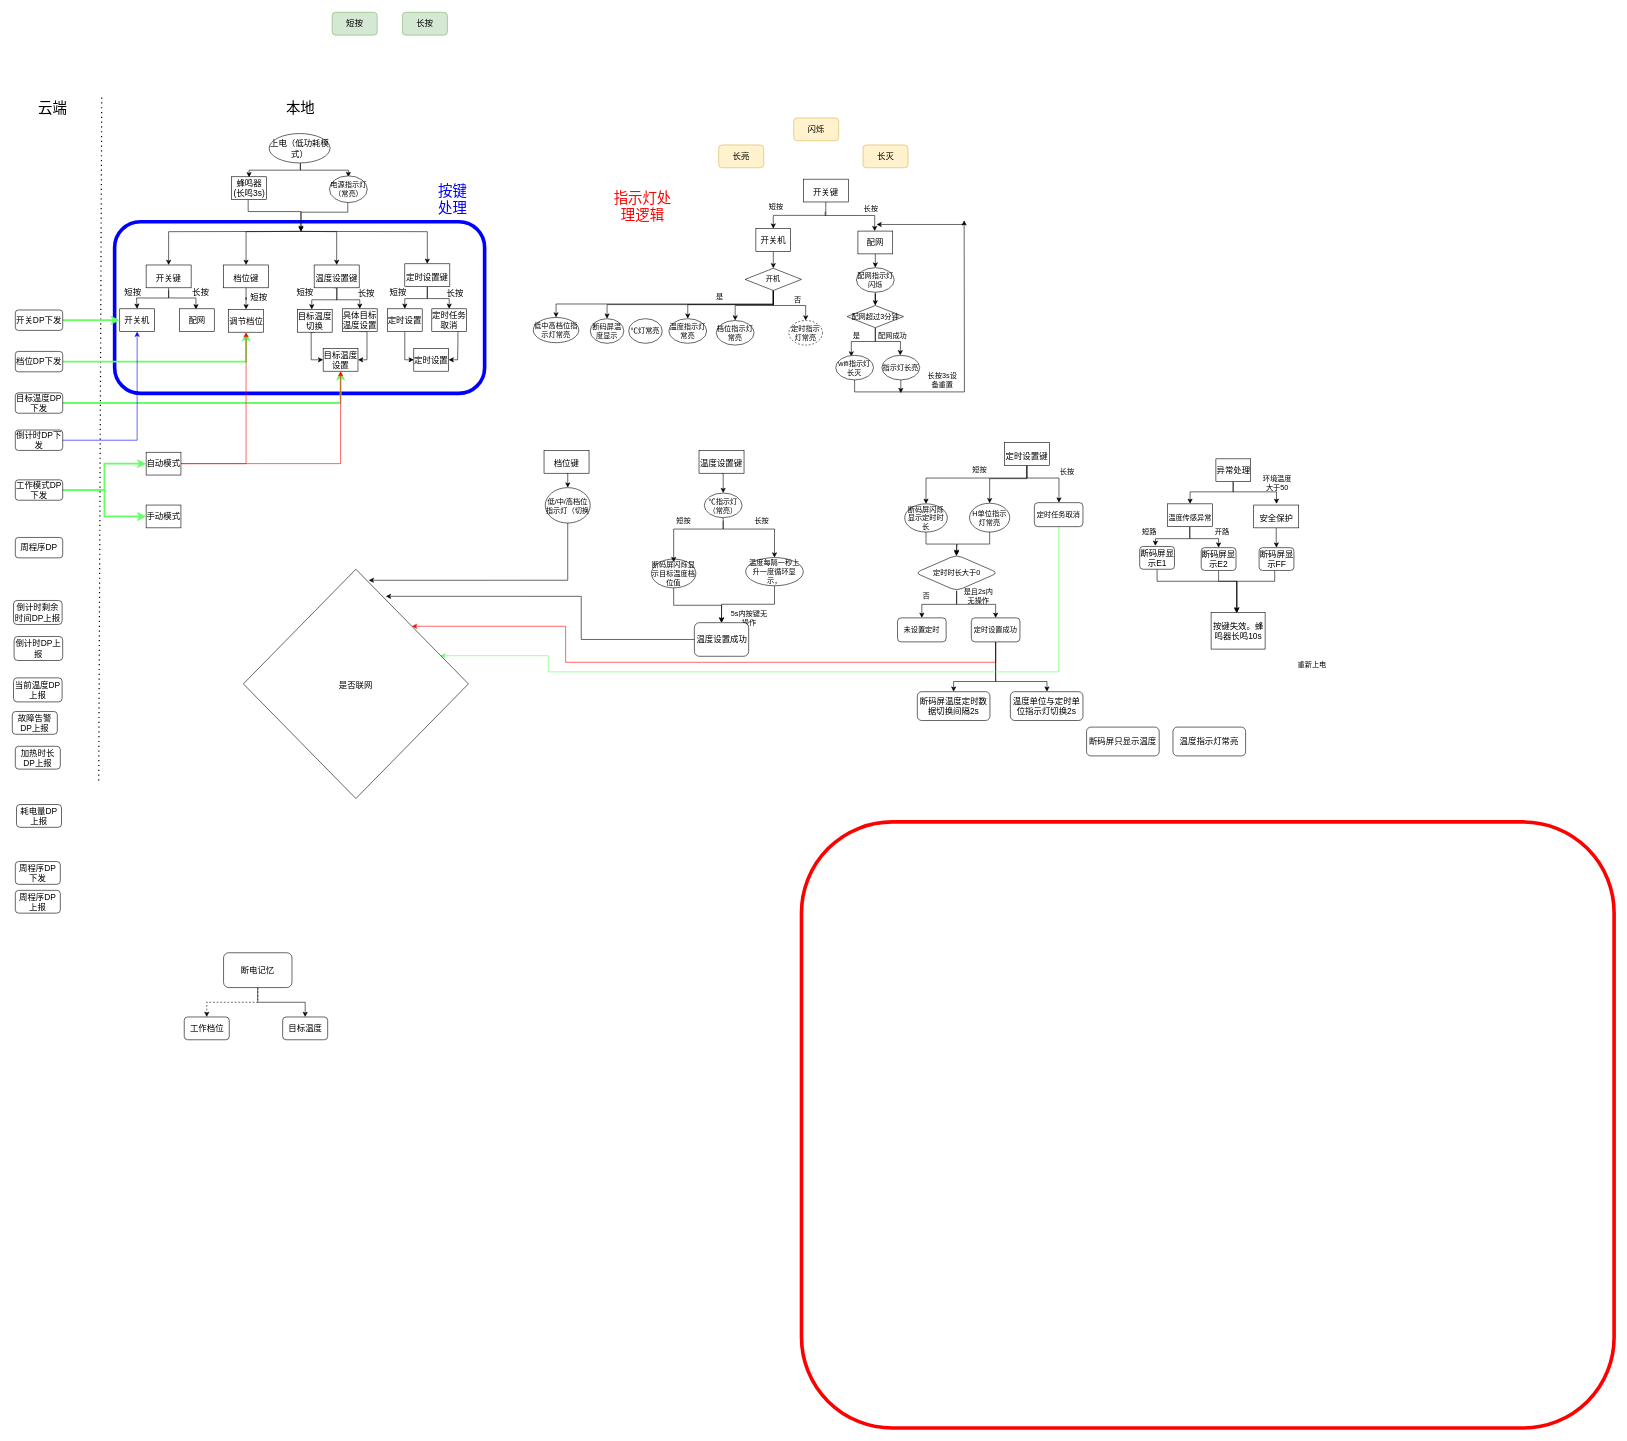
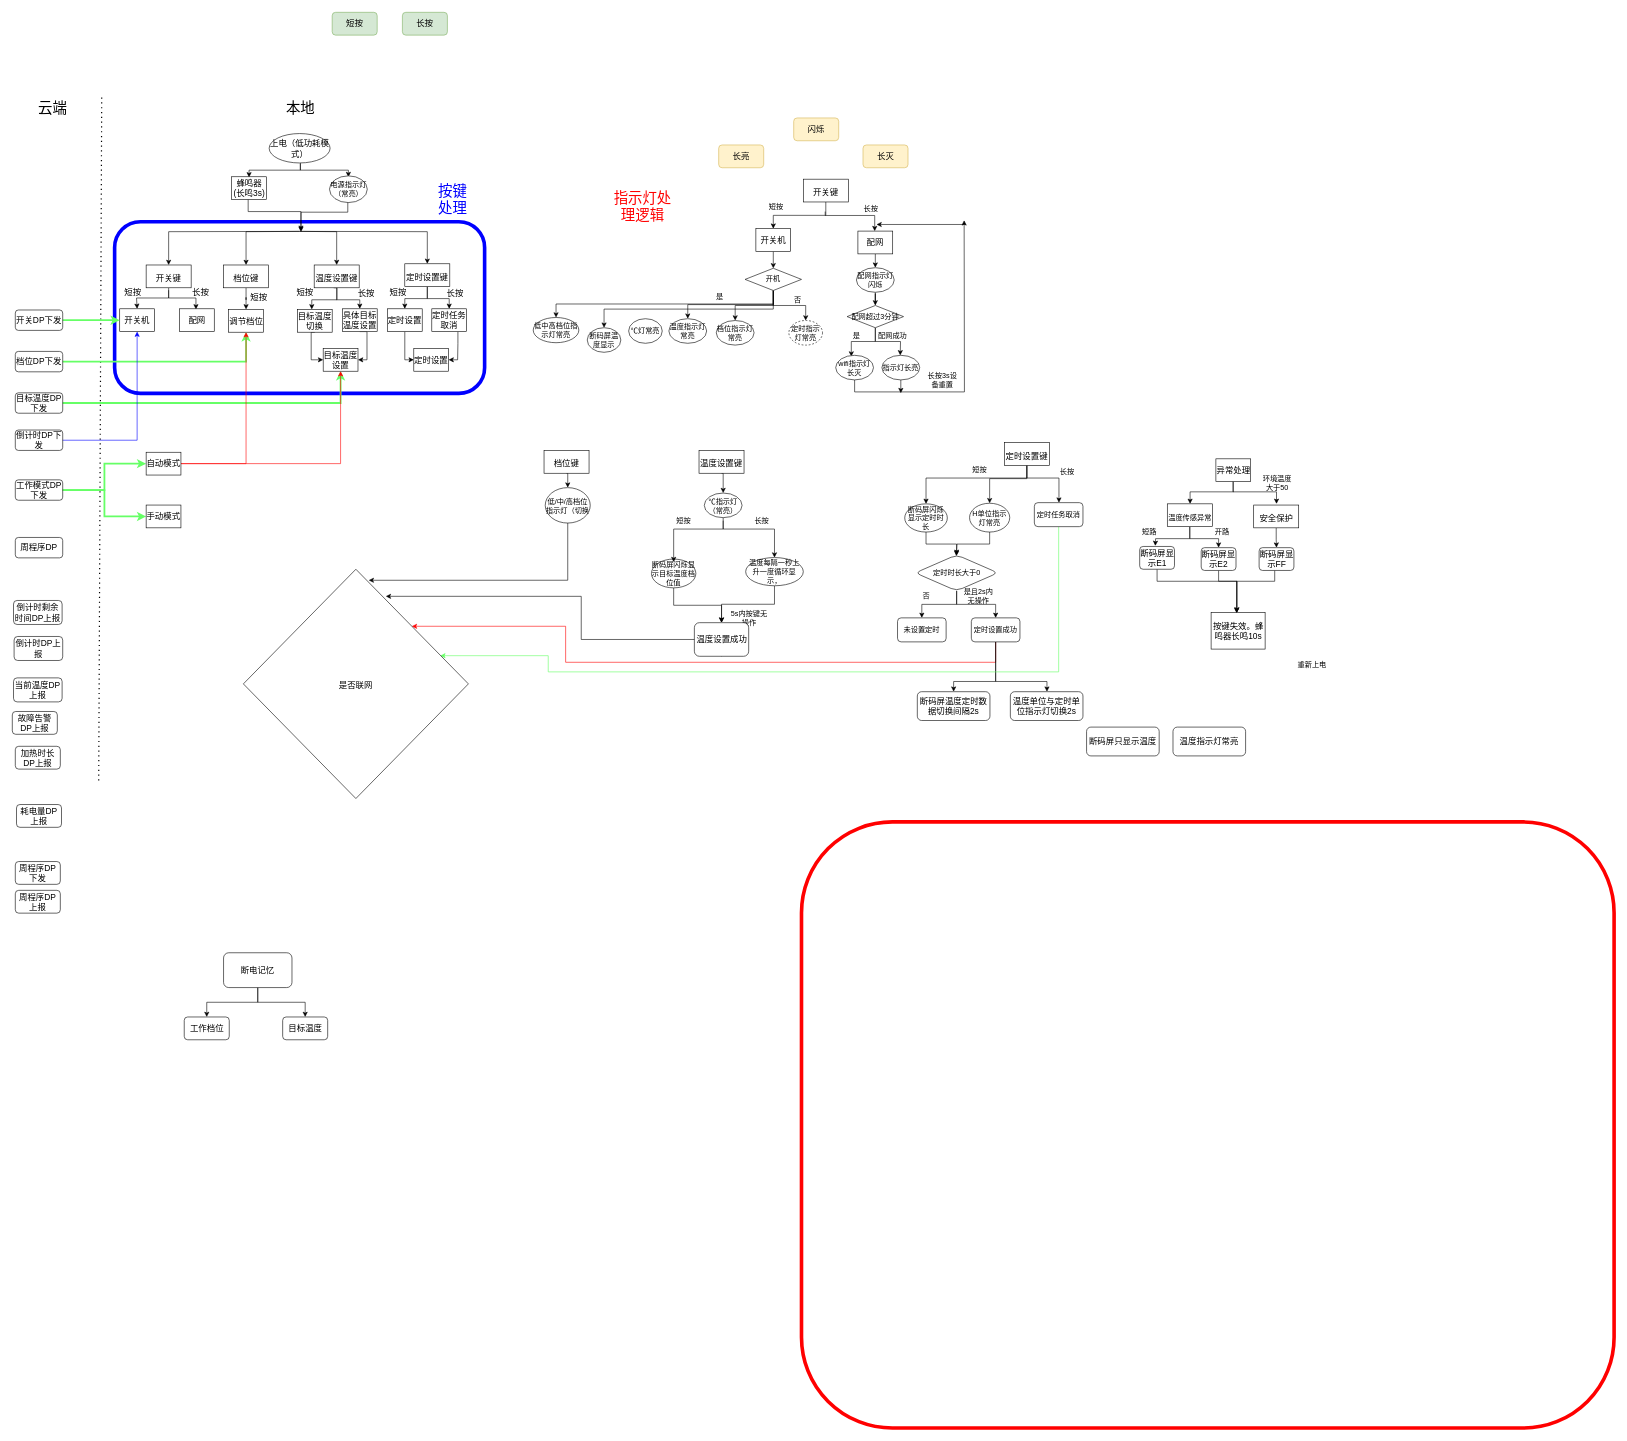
node "断码屏温度显示": moved (607, 331) -> (604, 340)
edge "断电记忆" -> "工作档位": style dashed -> solid
